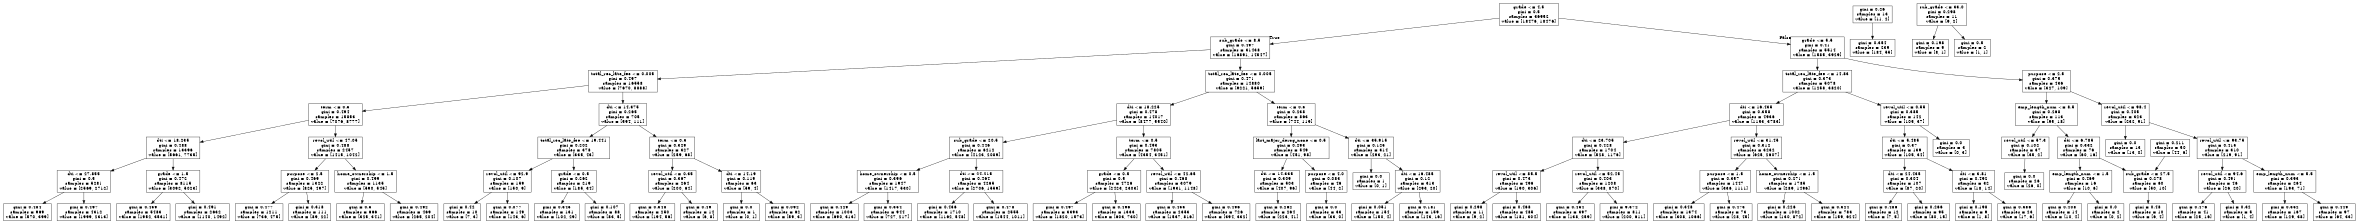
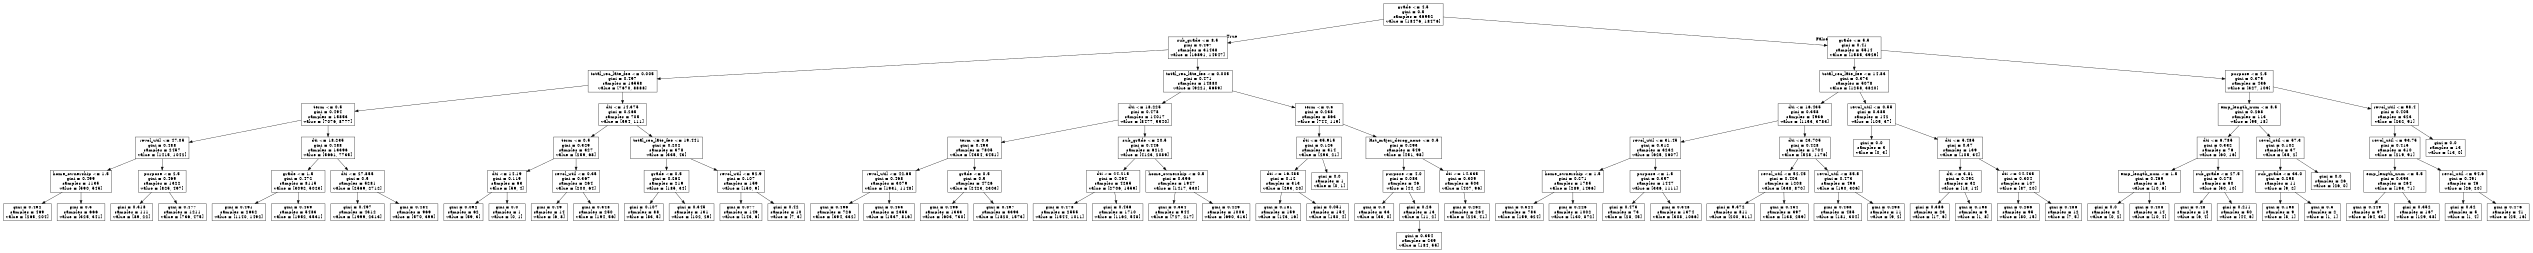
edge "gini = 0.211 samples = 50 value = [44, 6]" -> "sub_grade <= 27.5 gini = 0.278 samples = 60 value = [50, 10]": reversed
edge "revol_util <= 57.3 gini = 0.102 samples = 37 value = [35, 2]" -> "sub_grade <= 33.0 gini = 0.298 samples = 11 value = [9, 2]": added
edge "purpose <= 4.0 gini = 0.083 samples = 46 value = [44, 2]" -> "gini = 0.26 samples = 13 value = [11, 2]": added
